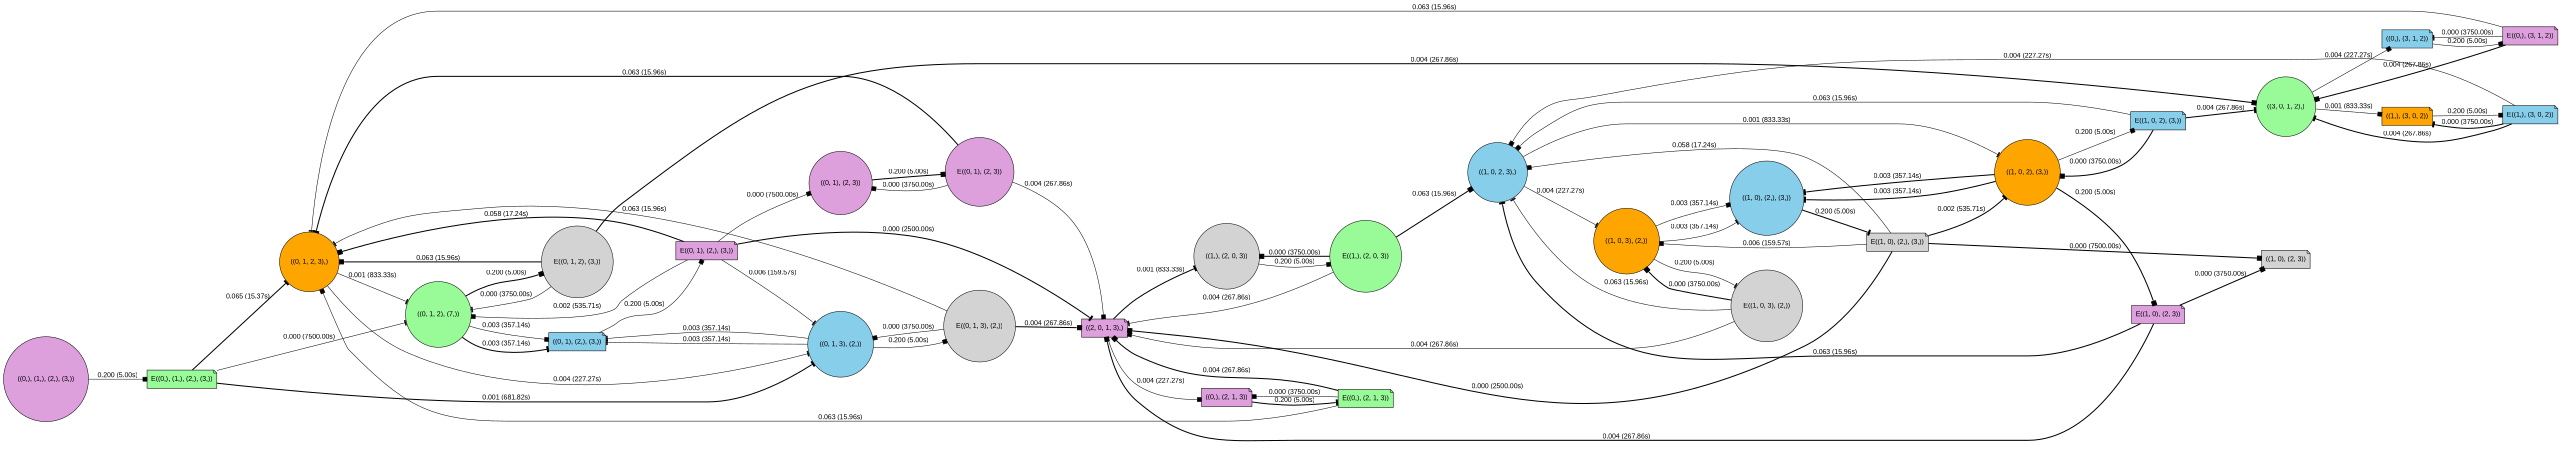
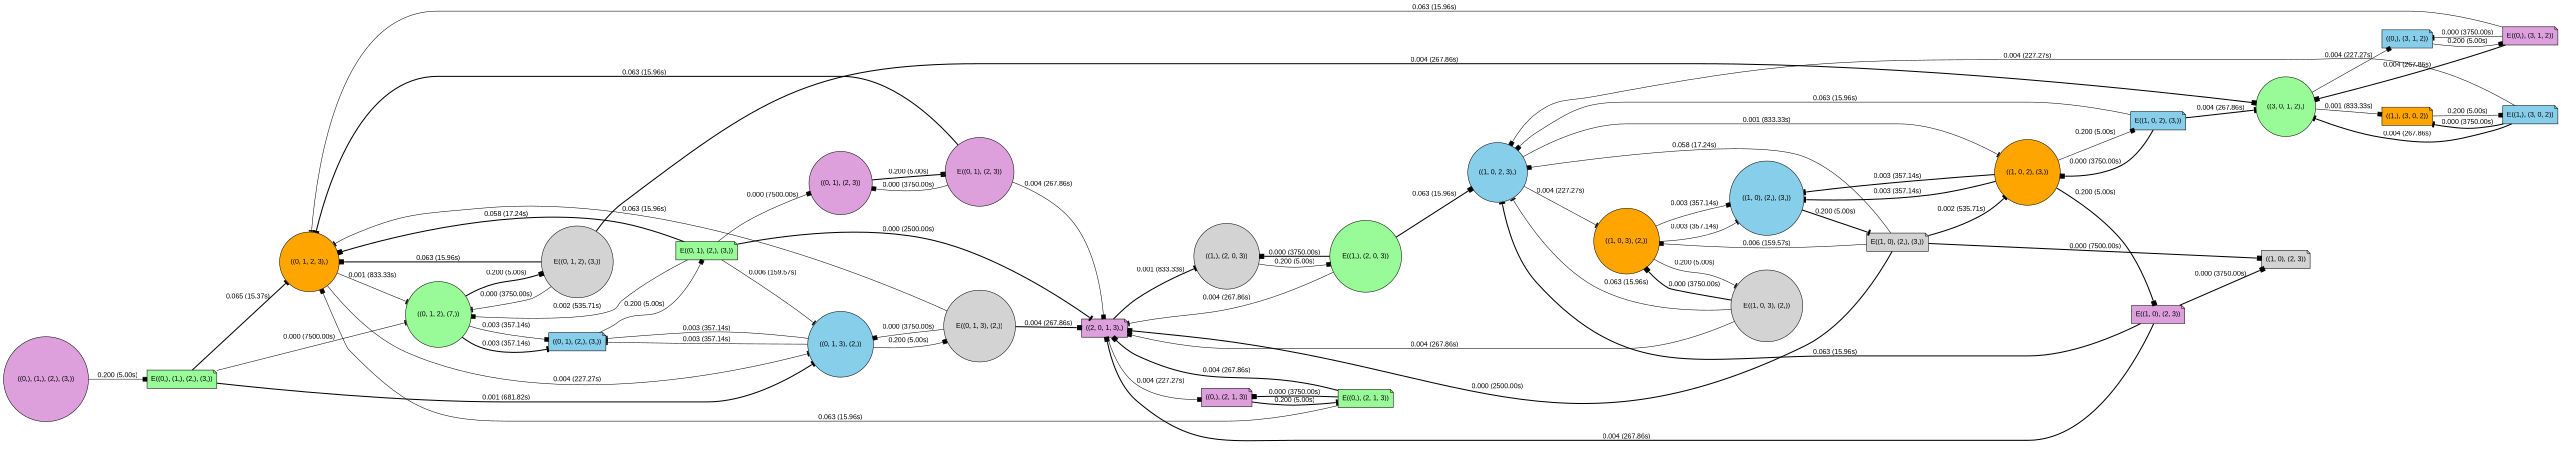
node "E((0, 1), (2,), (3,))": fillcolor plum -> palegreen
edge "E((0,), (2, 1, 3))" -> "((0,), (2, 1, 3))": style solid -> bold
